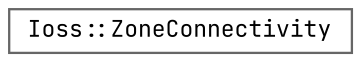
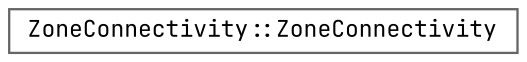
node "Ioss::ZoneConnectivity": label "Ioss::ZoneConnectivity" -> "ZoneConnectivity::ZoneConnectivity"
